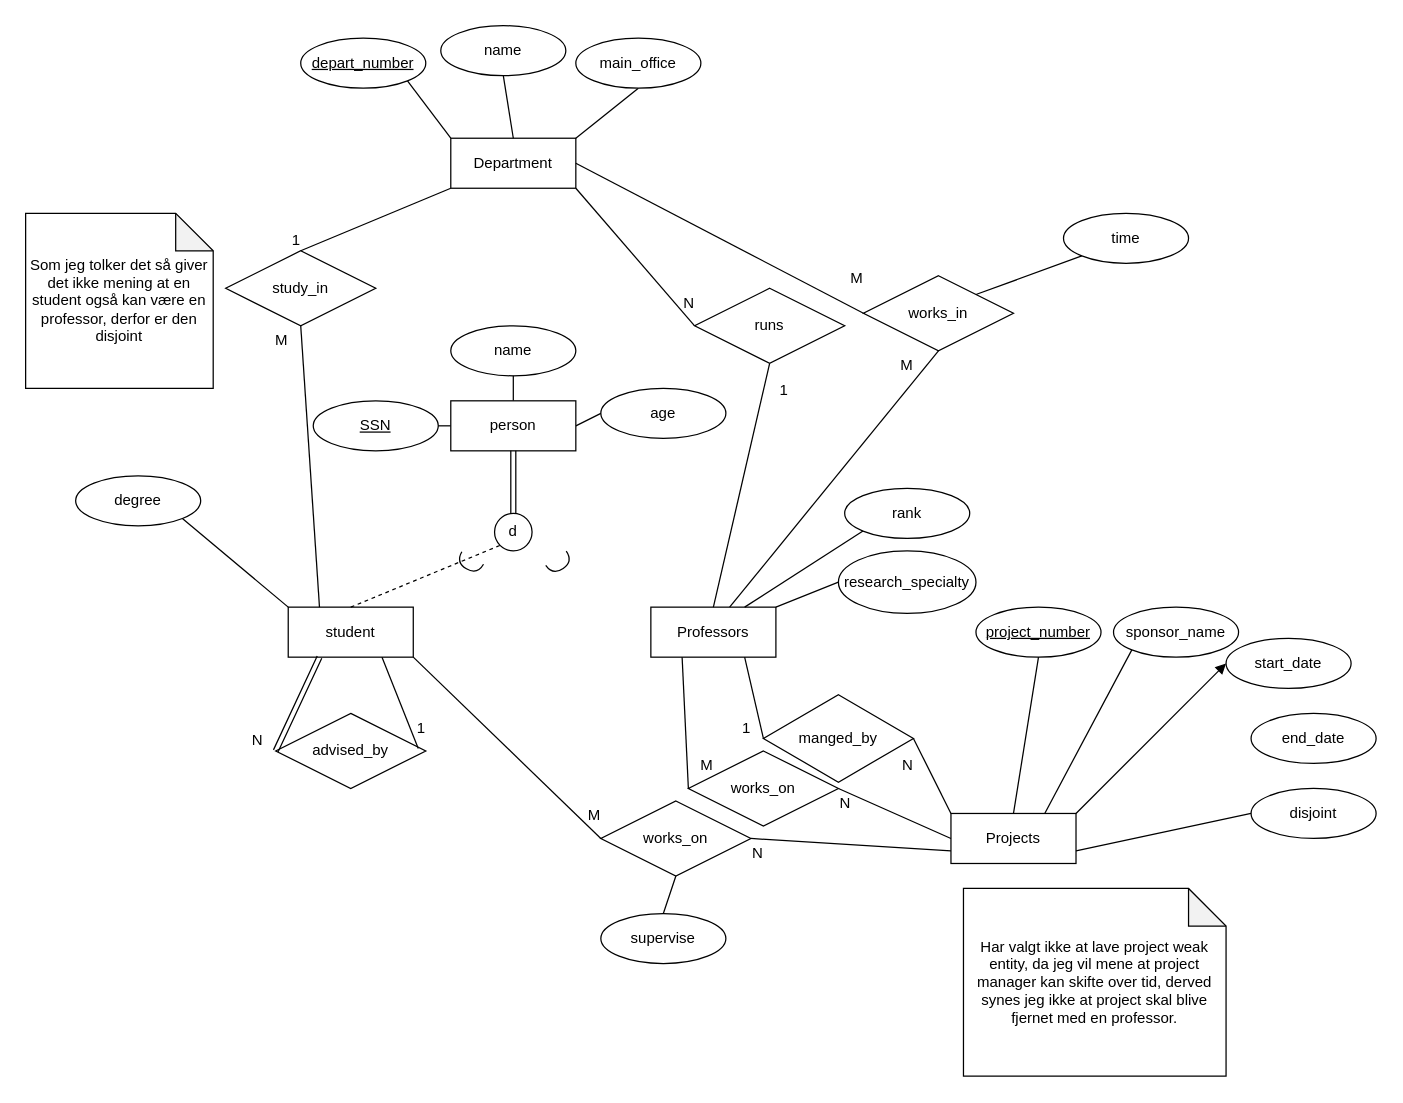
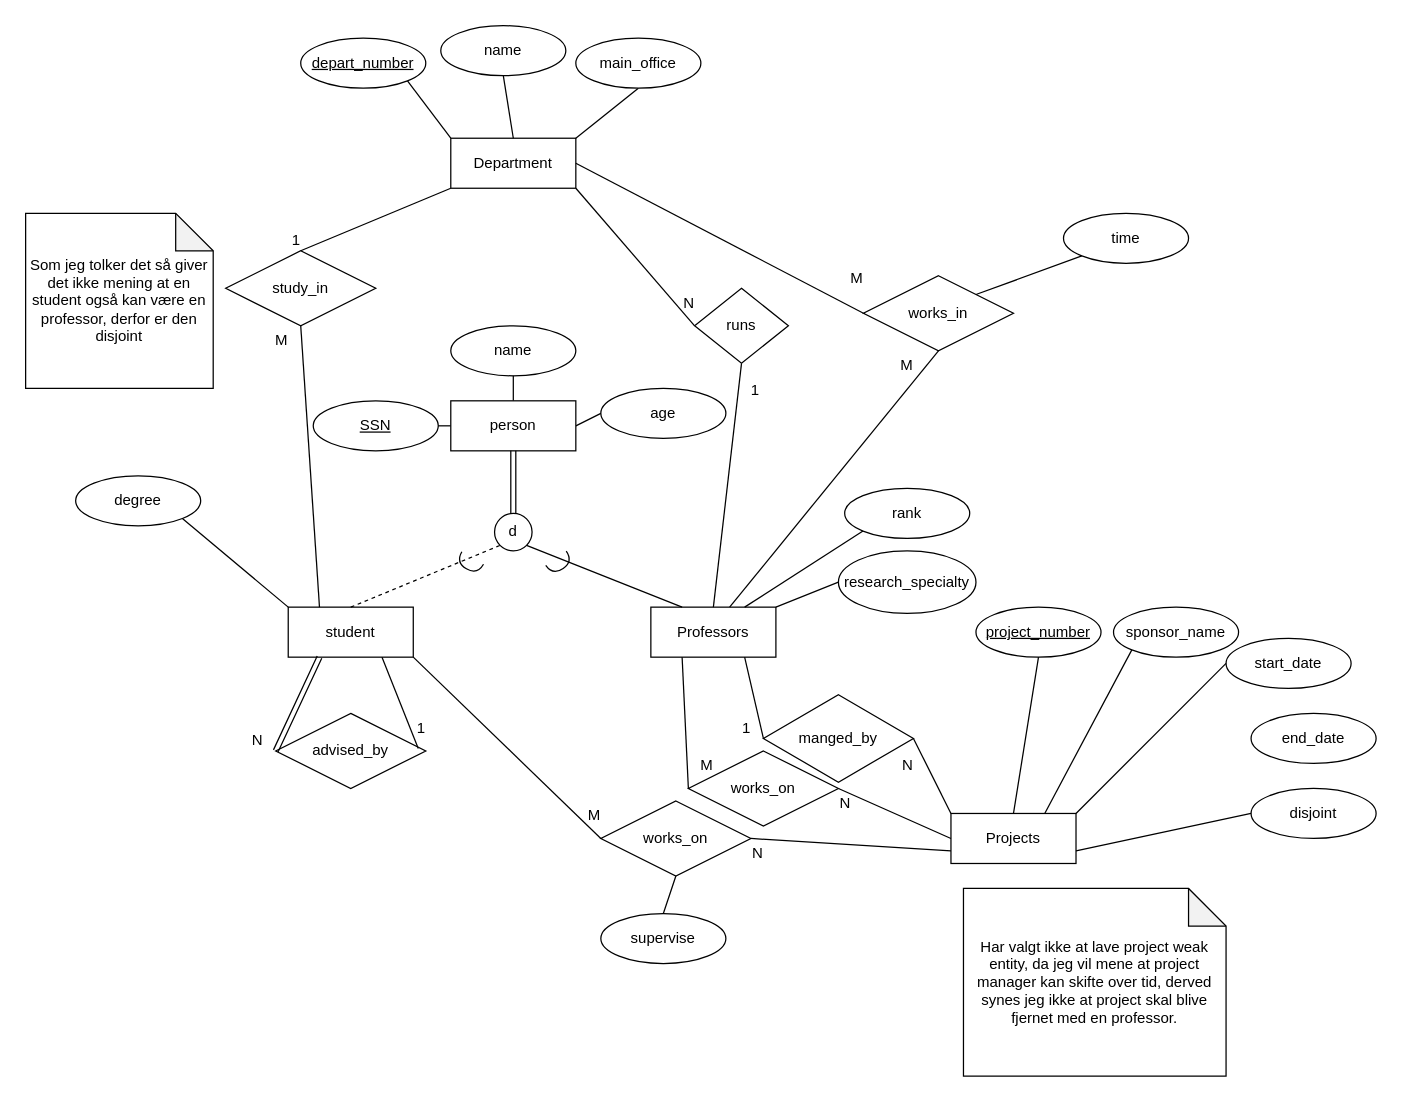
node "runs": size 150x75 -> 94x75
edge "d" -- "Professors": added
edge "Projects" -> "start_date": arrowhead block -> none
